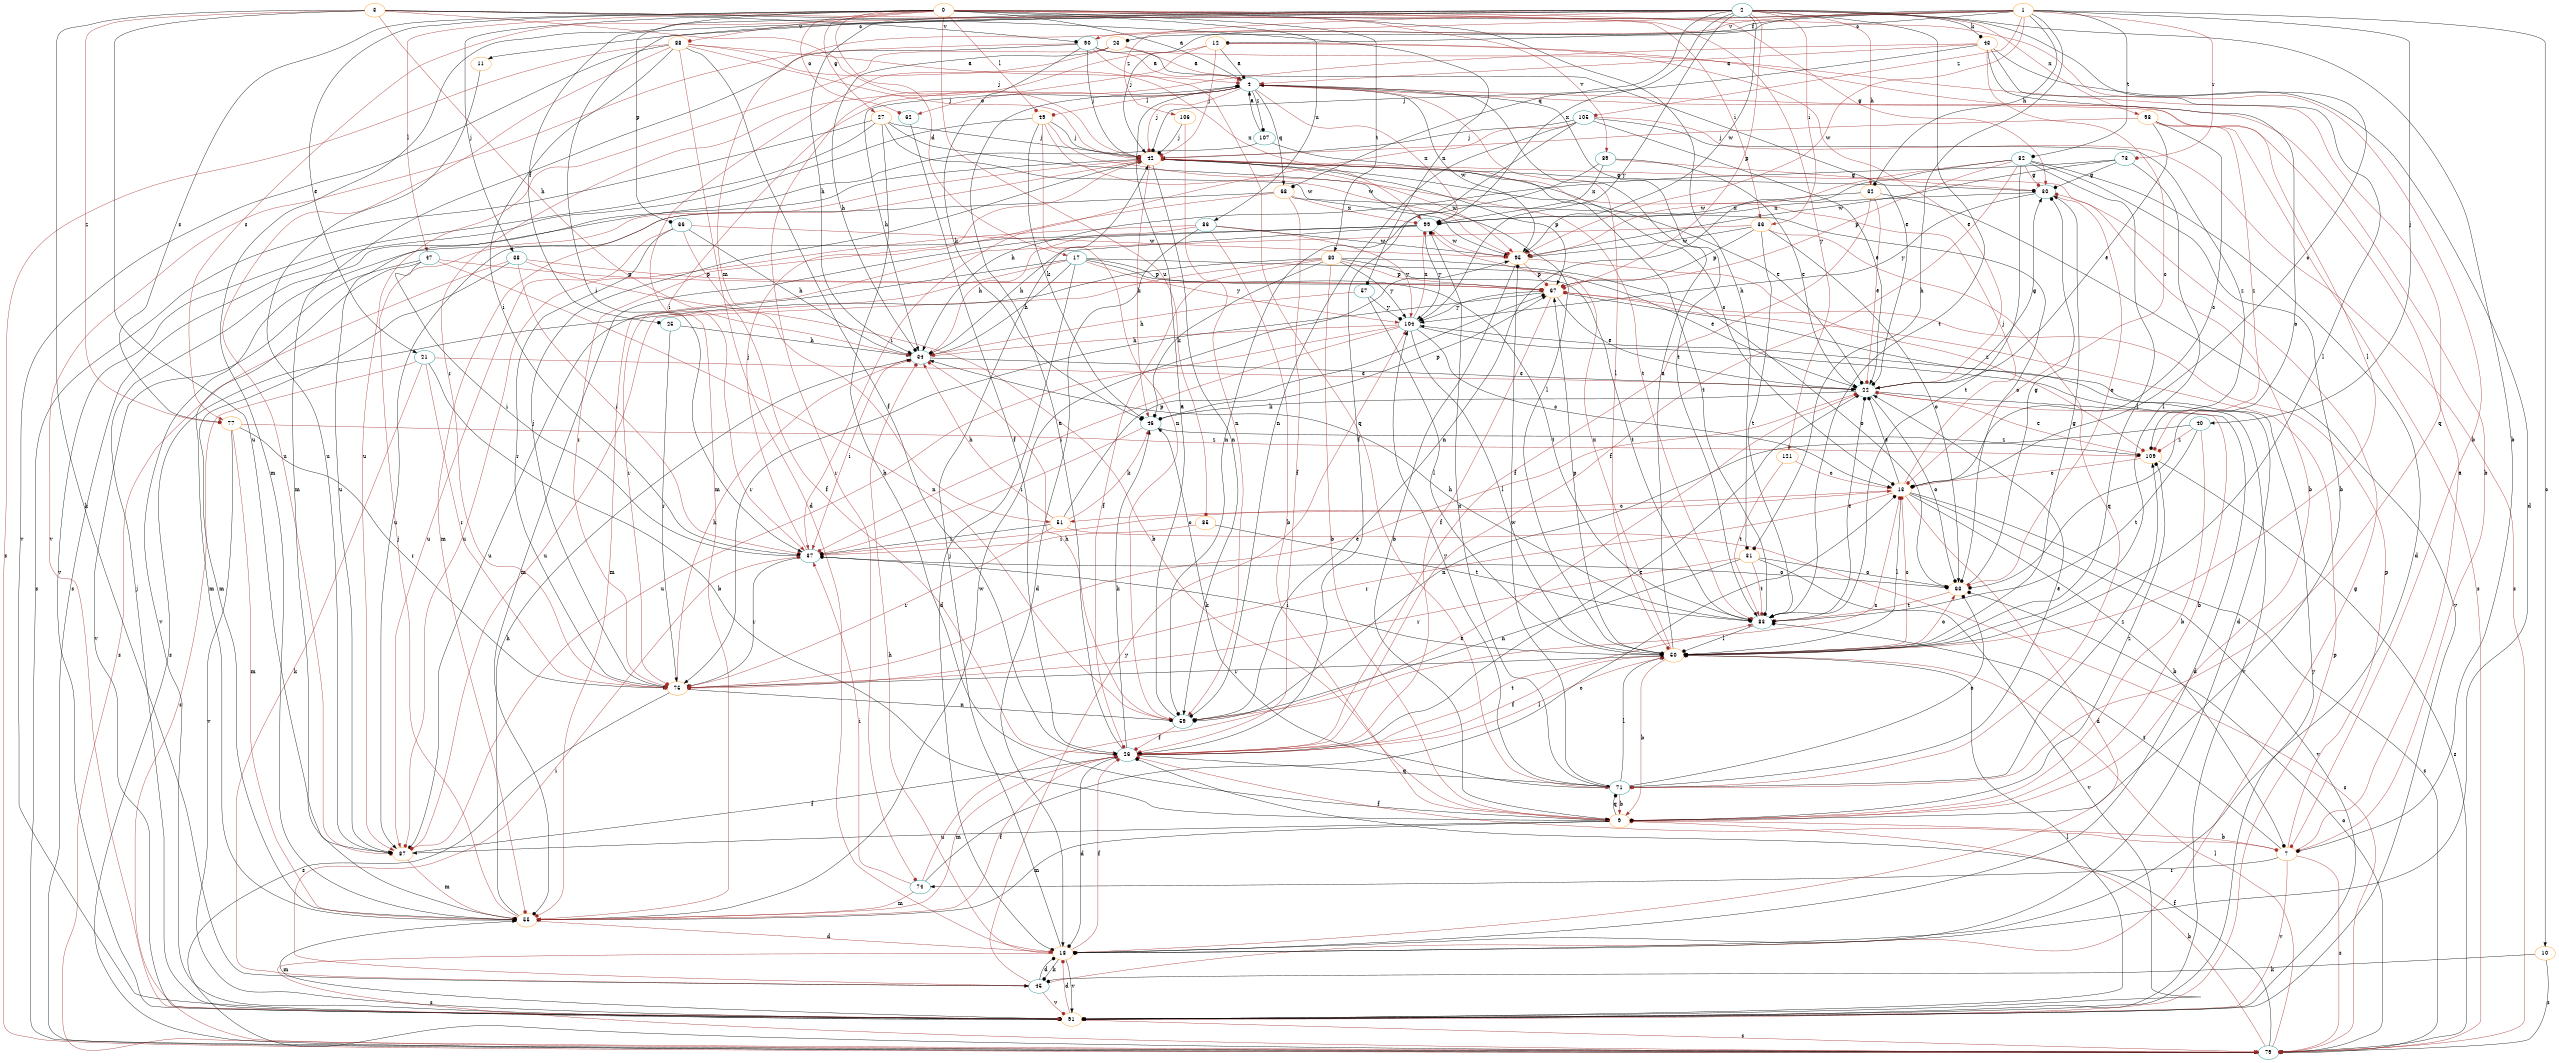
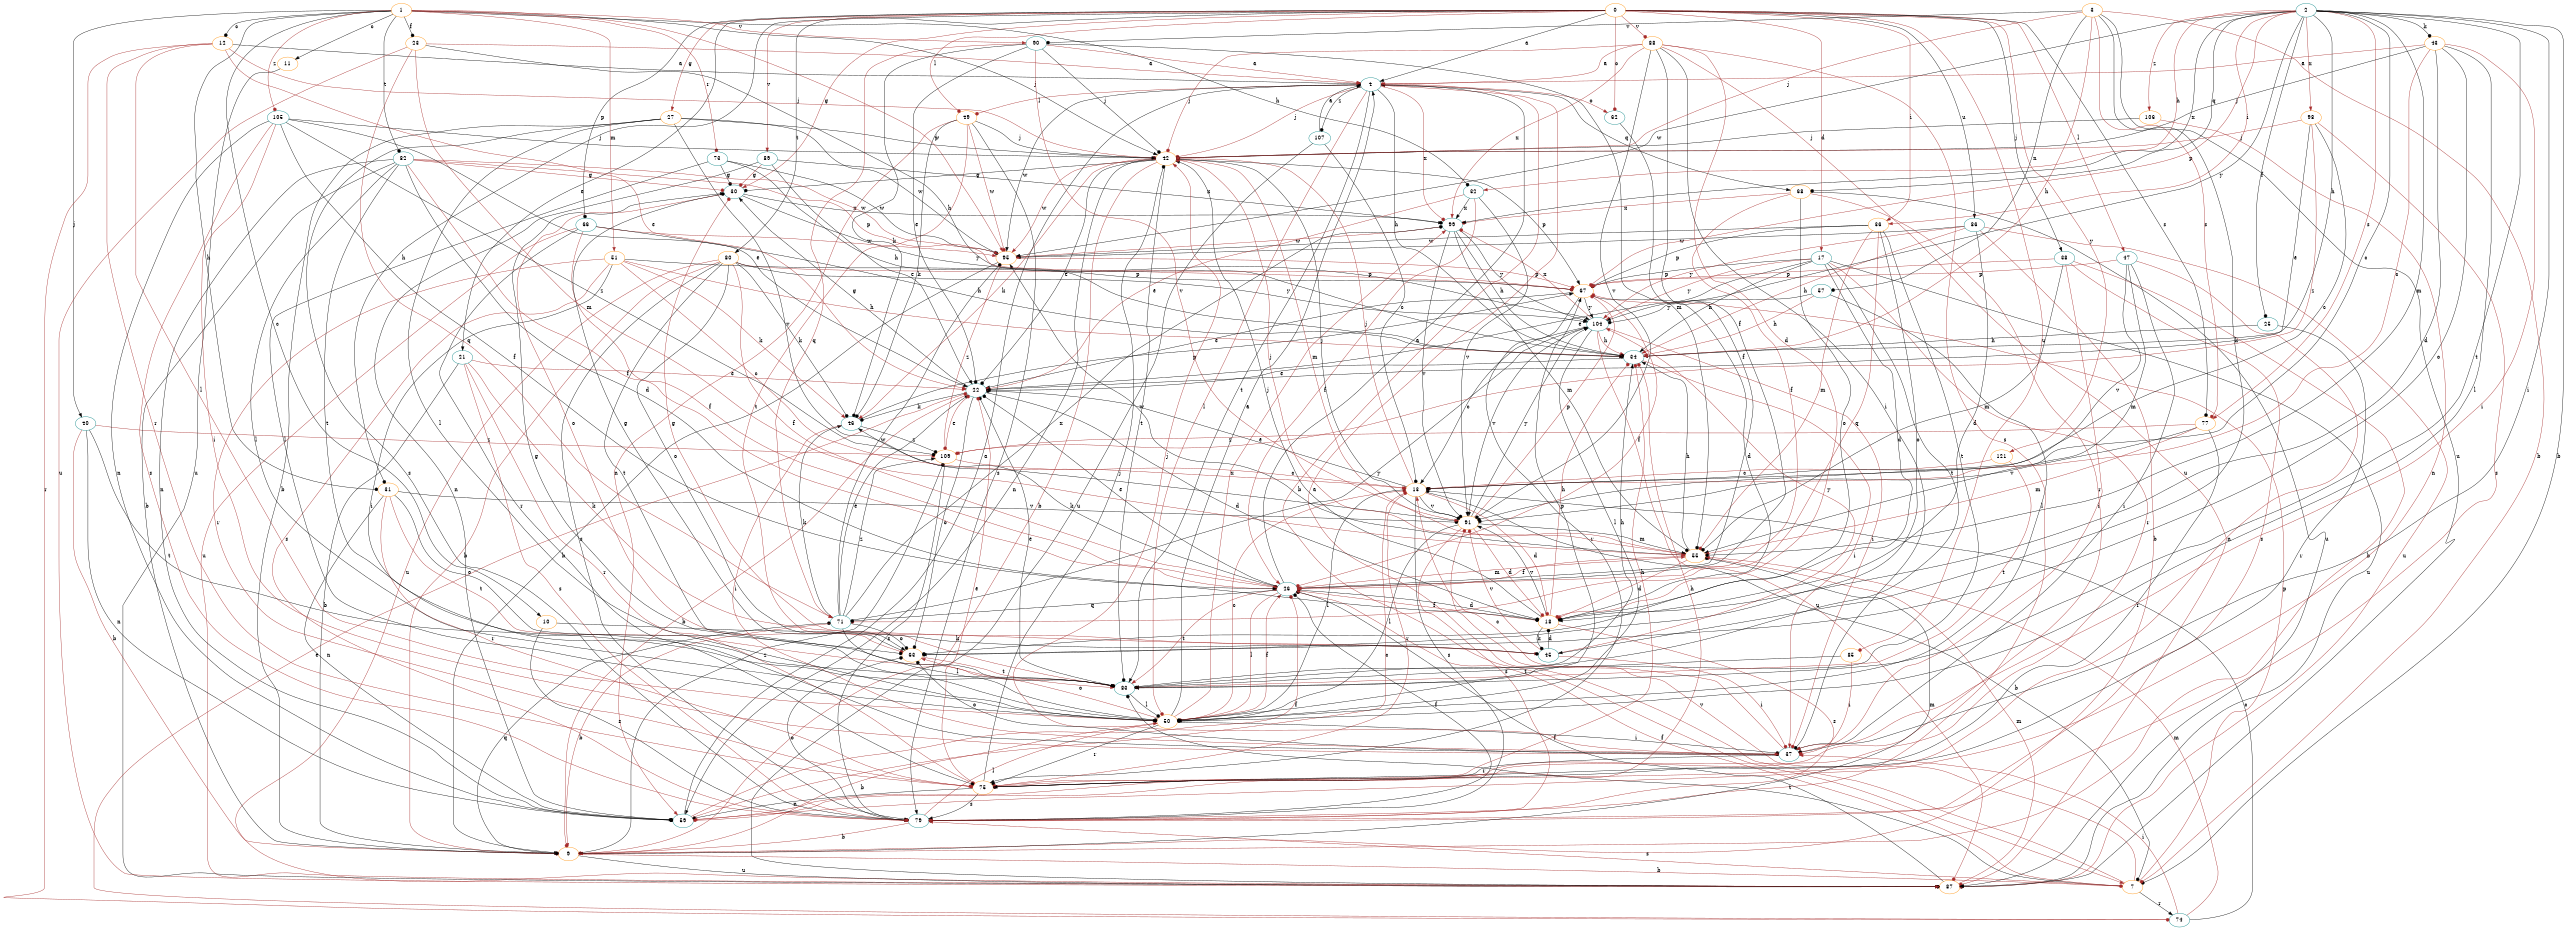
node "32": color darkorange -> teal
edge "3" -> "77": label "z" -> "s"
edge "13" -> "51": reversed
